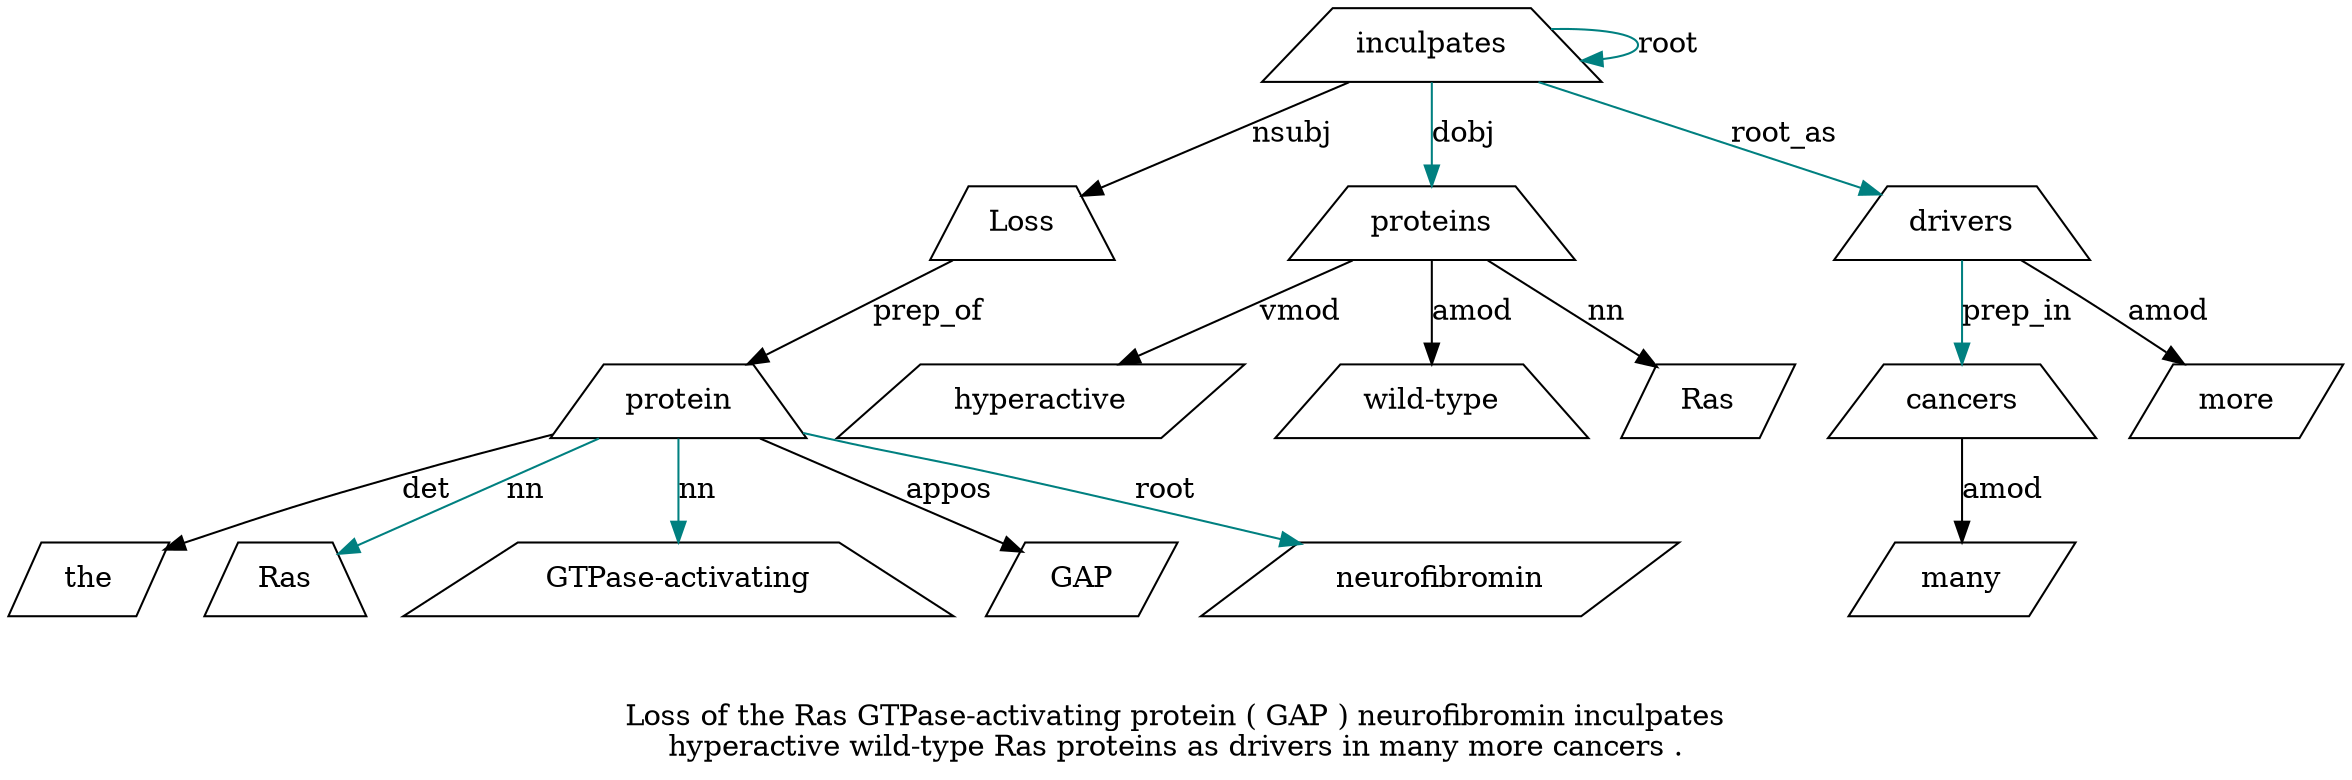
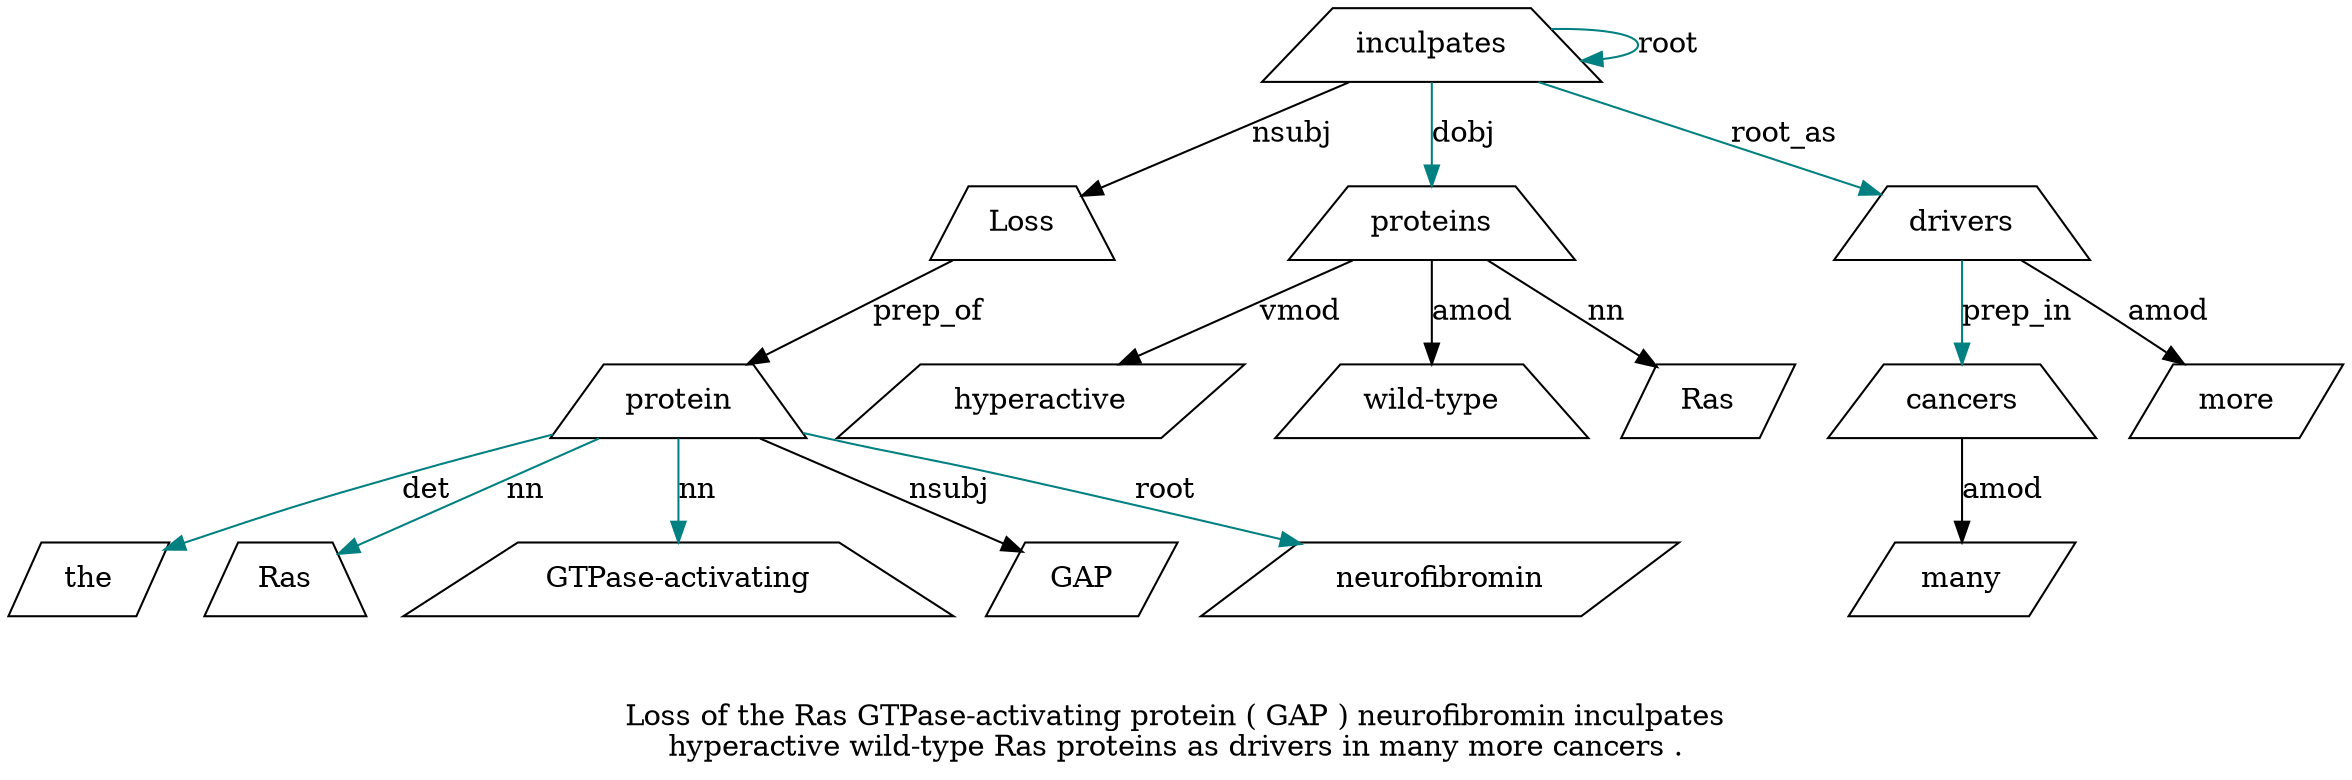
edge "protein" -> "the": color black -> teal
edge "protein" -> "GAP": label "appos" -> "nsubj"
